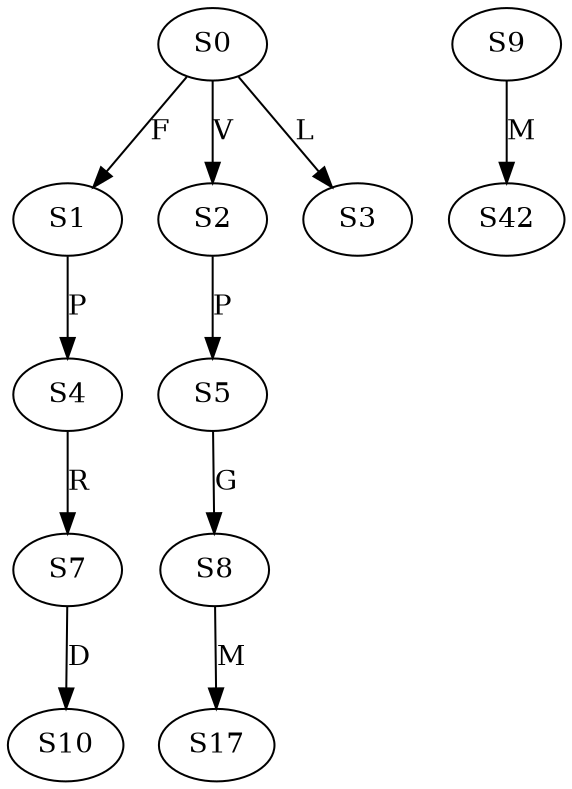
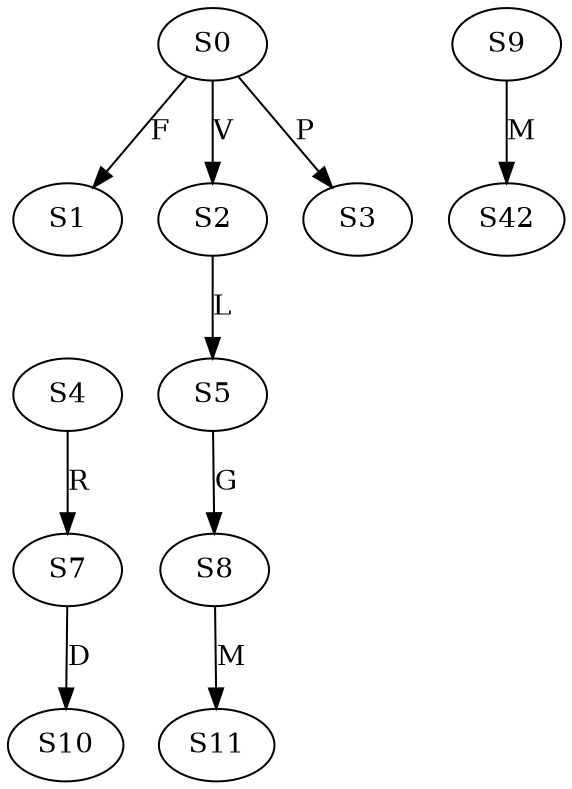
edge "S0" -> "S3": label "L" -> "P"
edge "S1" -> "S4": removed, label "P"
edge "S2" -> "S5": label "P" -> "L"
node "S17": label "S17" -> "S11"
